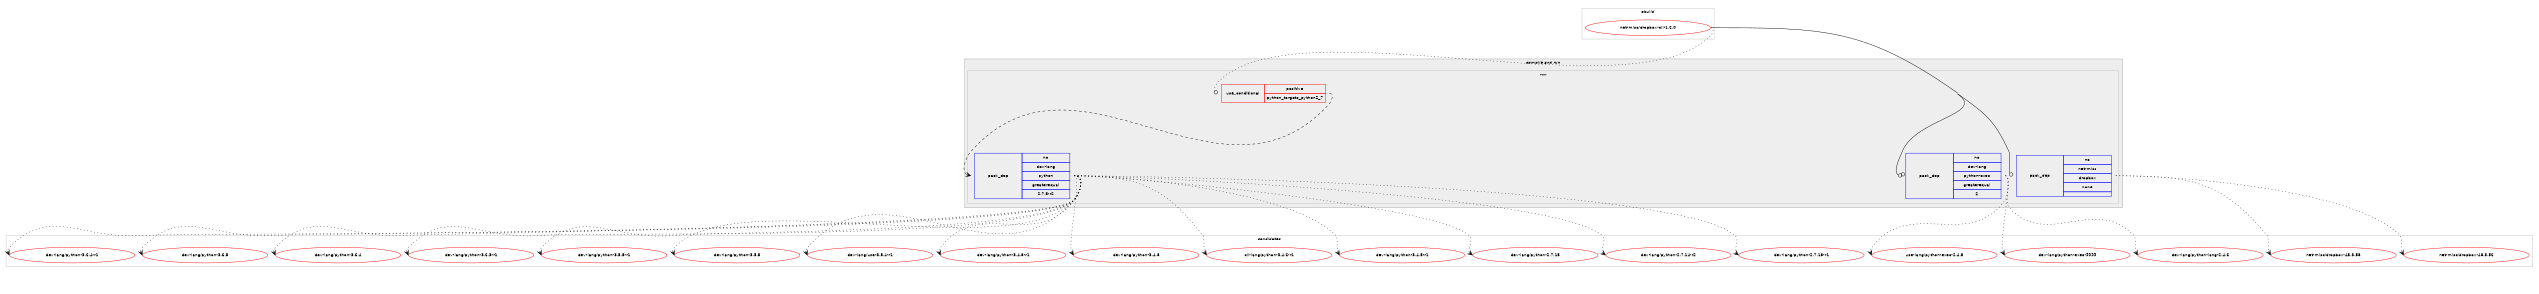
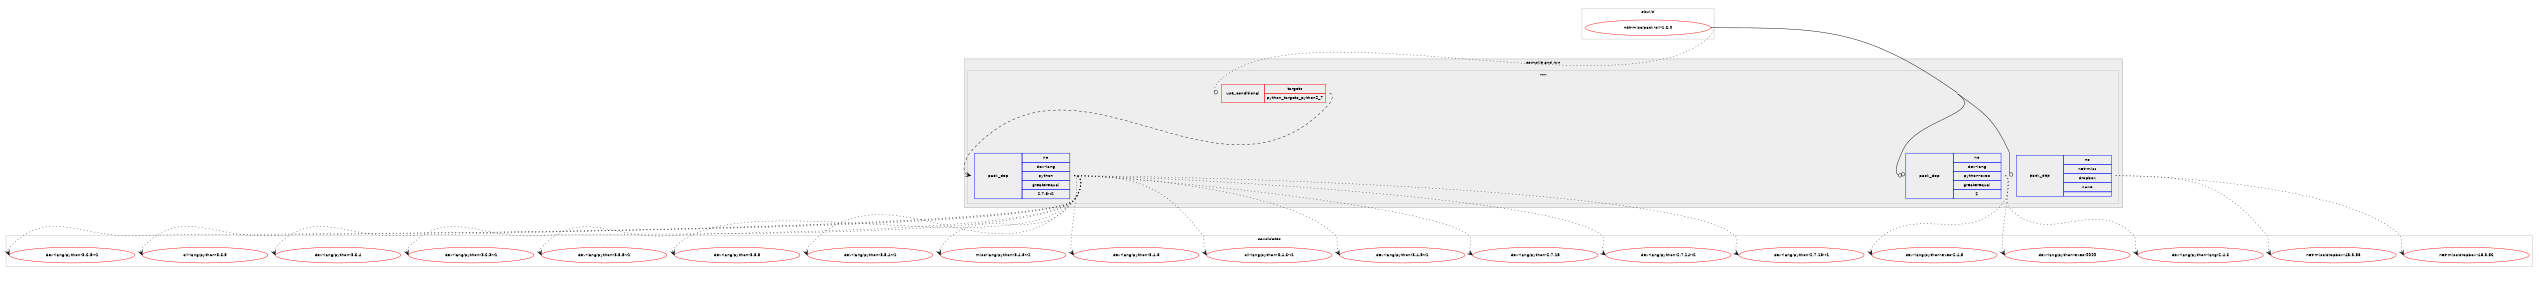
node "net-misc/dropbox-cli-1.6.0": label "net-misc/dropbox-cli-1.6.0" -> "net-misc/pack-cli-1.6.0"
node "use_conditional": text "positive" -> "targets"
node "dev-lang/python-3.6.4-r1": label "dev-lang/python-3.6.4-r1" -> "dev-lang/python-3.6.5-r1"
node "dev-lang/python-3.6.5": label "dev-lang/python-3.6.5" -> "cli-lang/python-3.6.5"
node "dev-lang/use-3.5.4-r1": label "dev-lang/use-3.5.4-r1" -> "dev-lang/python-3.5.4-r1"
node "dev-lang/python-3.4.8-r1": label "dev-lang/python-3.4.8-r1" -> "misc-lang/python-3.4.8-r1"
node "use-lang/python-exec-2.4.5": label "use-lang/python-exec-2.4.5" -> "dev-lang/python-exec-2.4.5"
